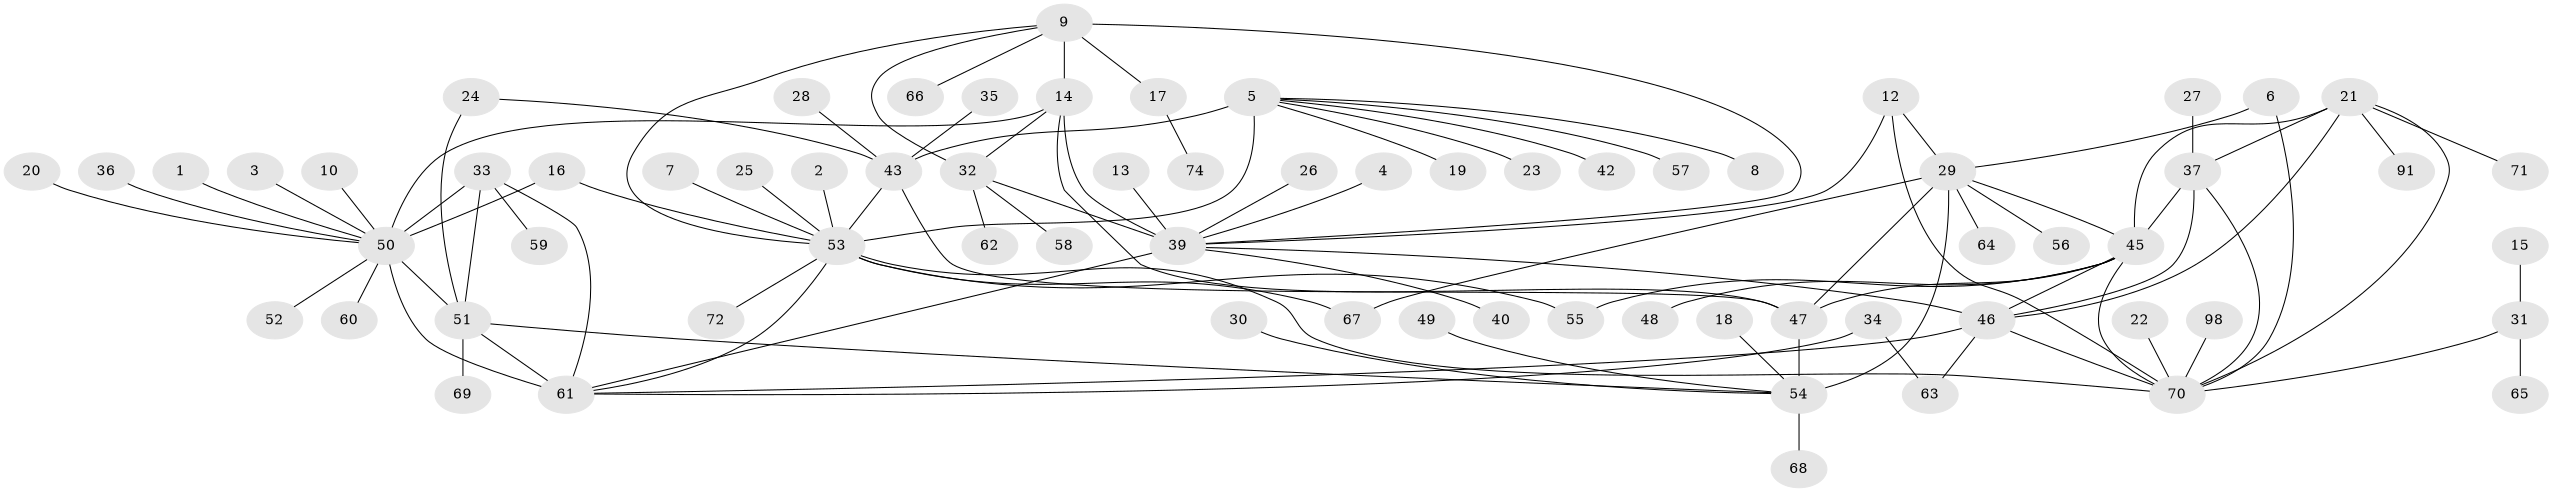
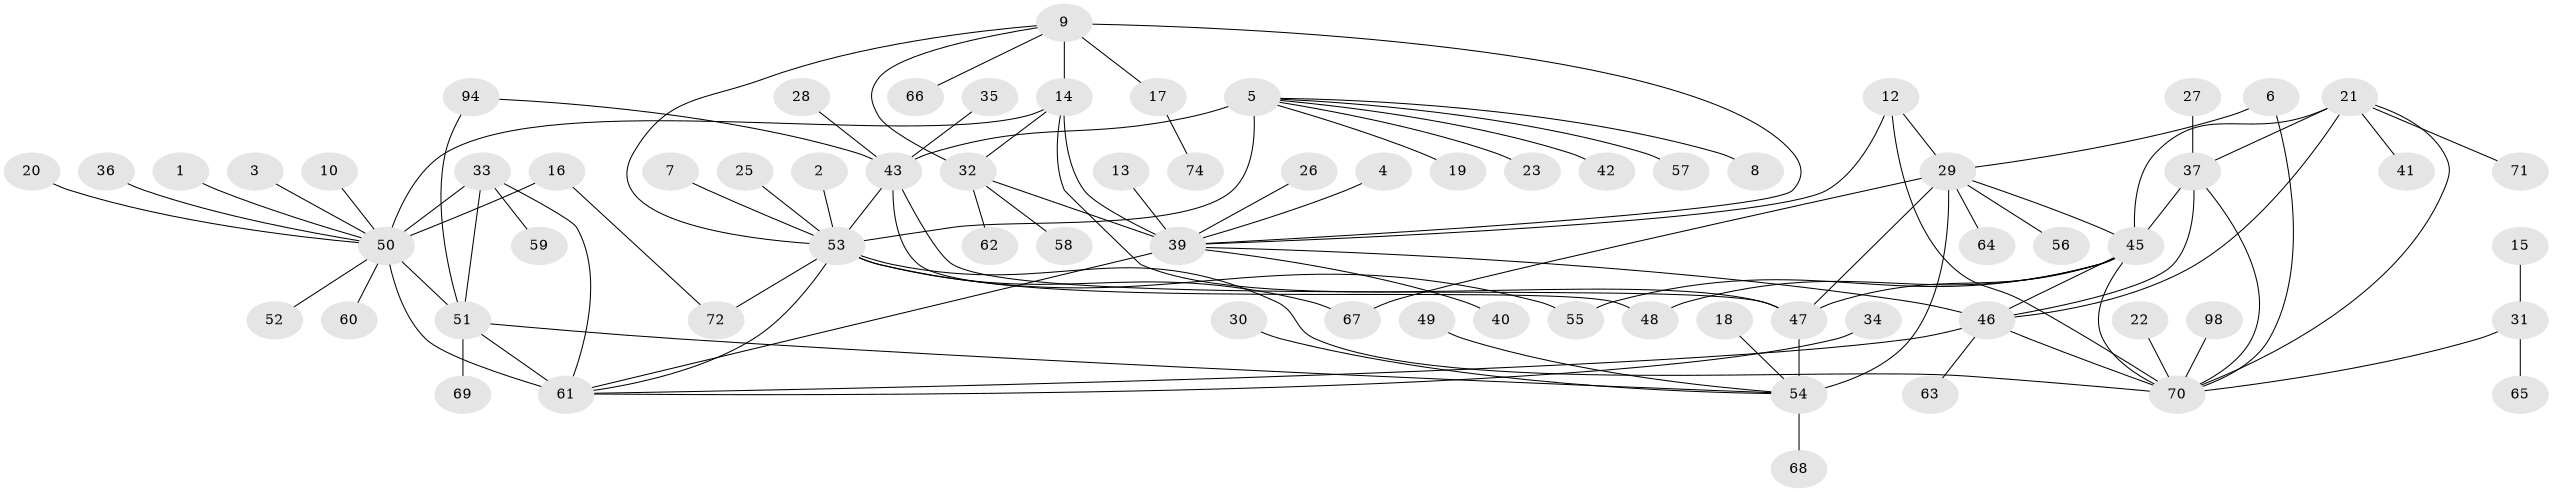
node "24": label "24" -> "94"
node "91": label "91" -> "41"
edge "16" -- "53": now "16" -- "72"
edge "43" -- "48": added
edge "34" -- "63": removed
